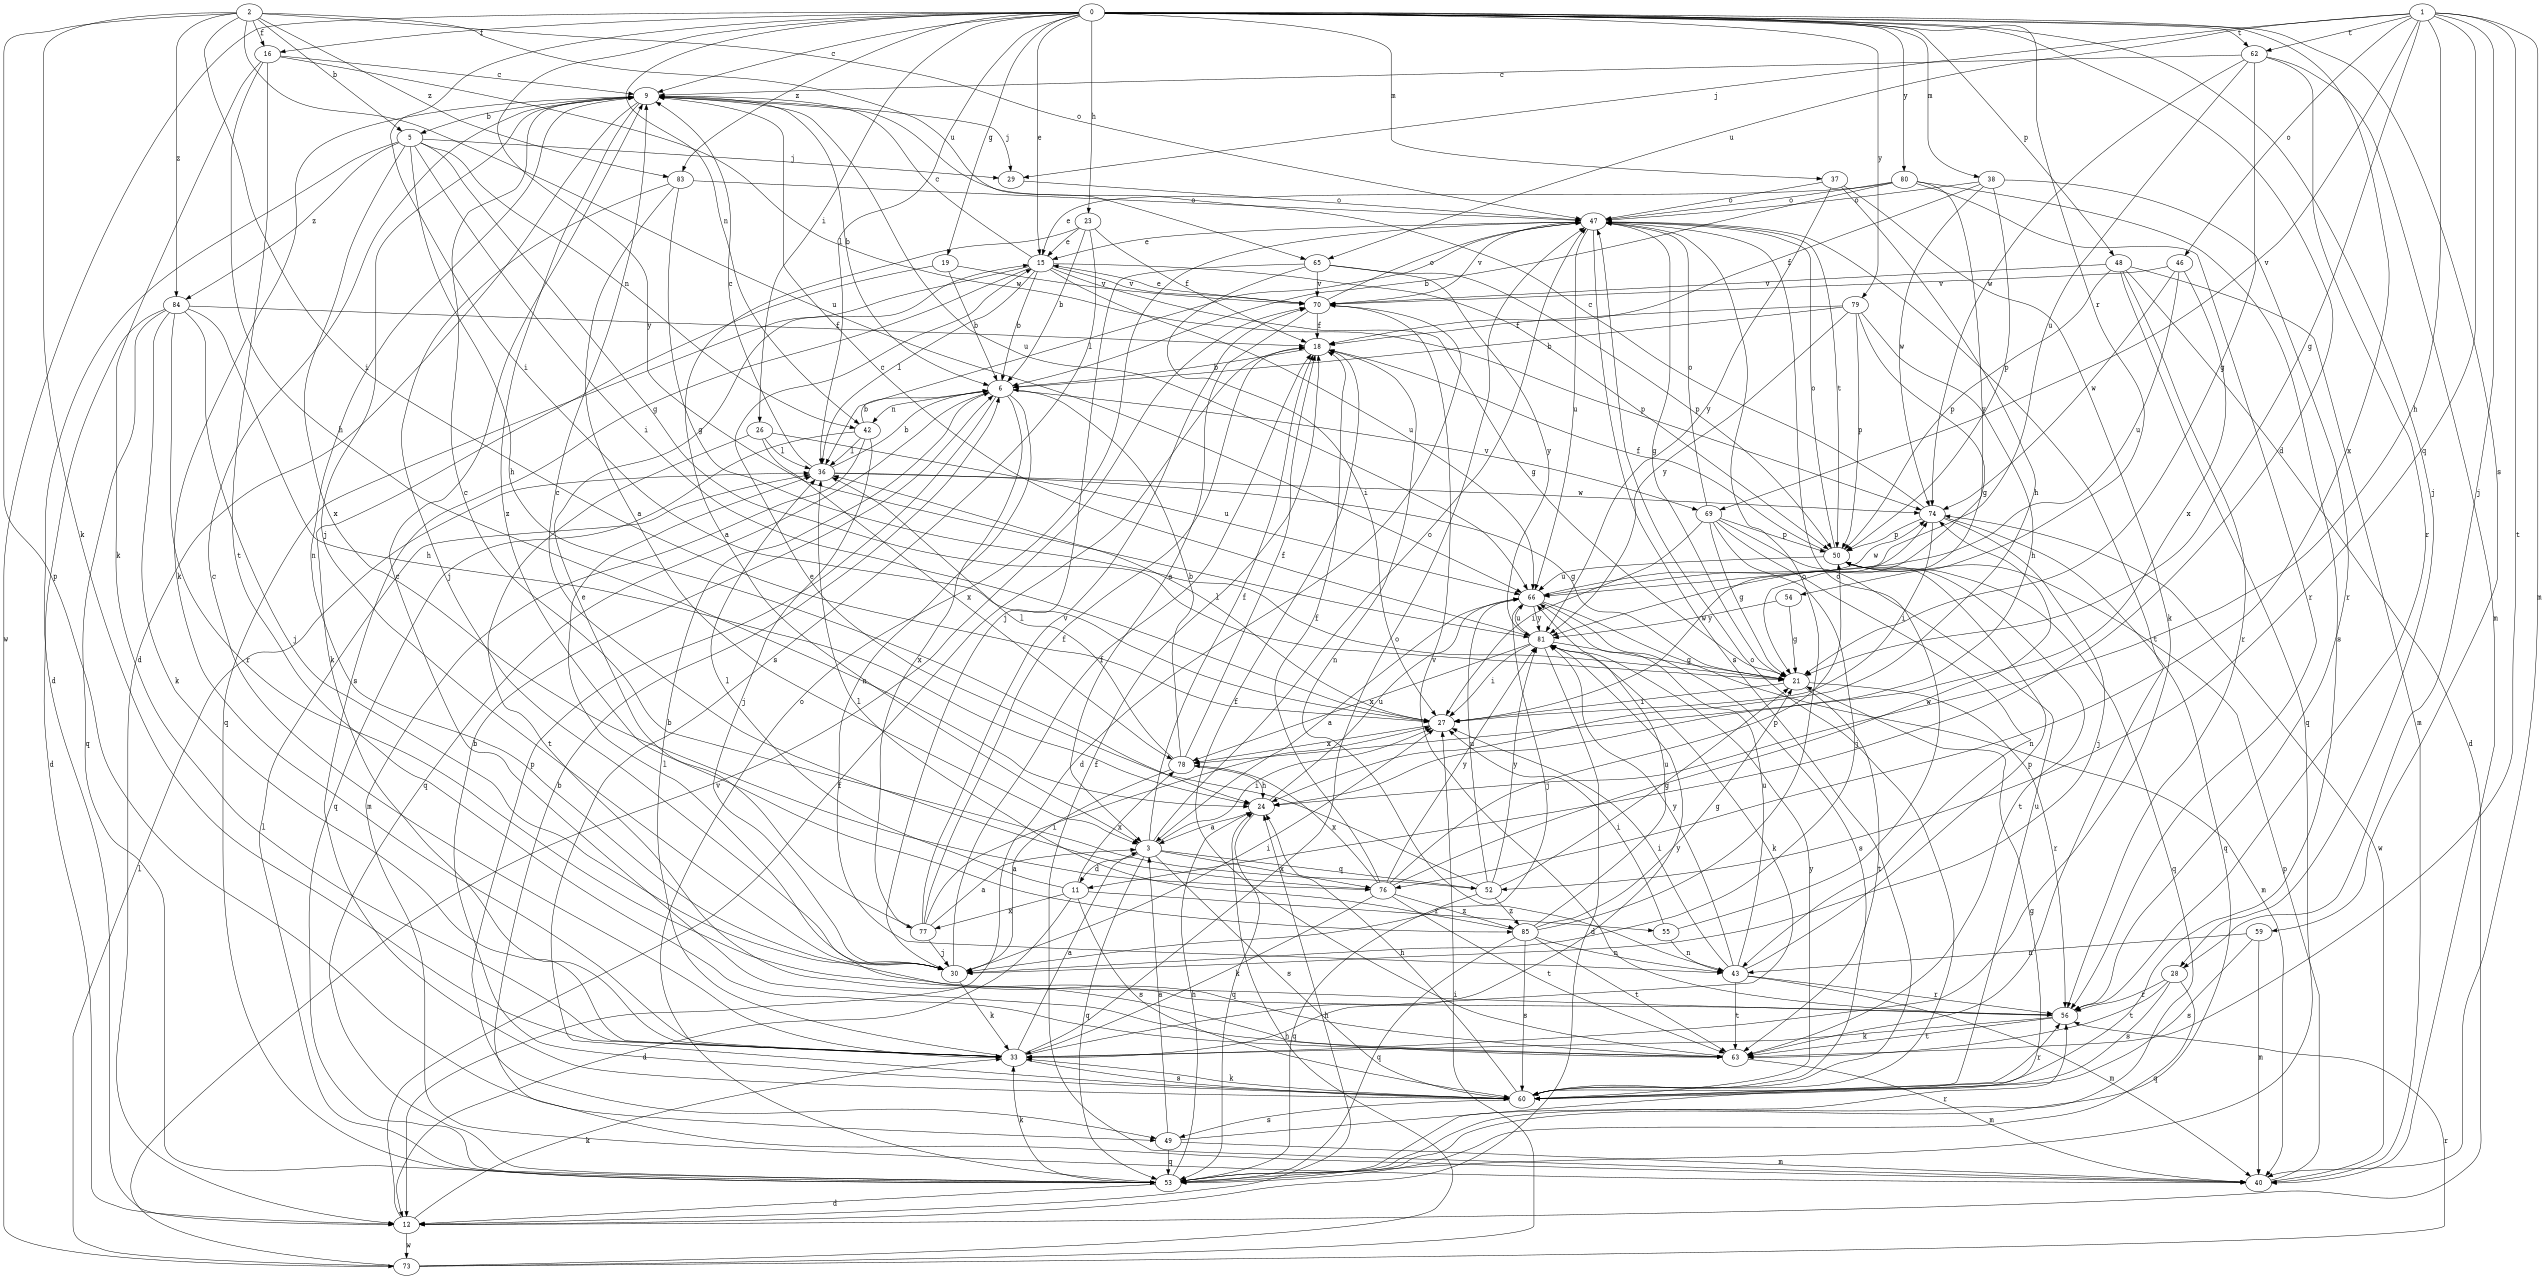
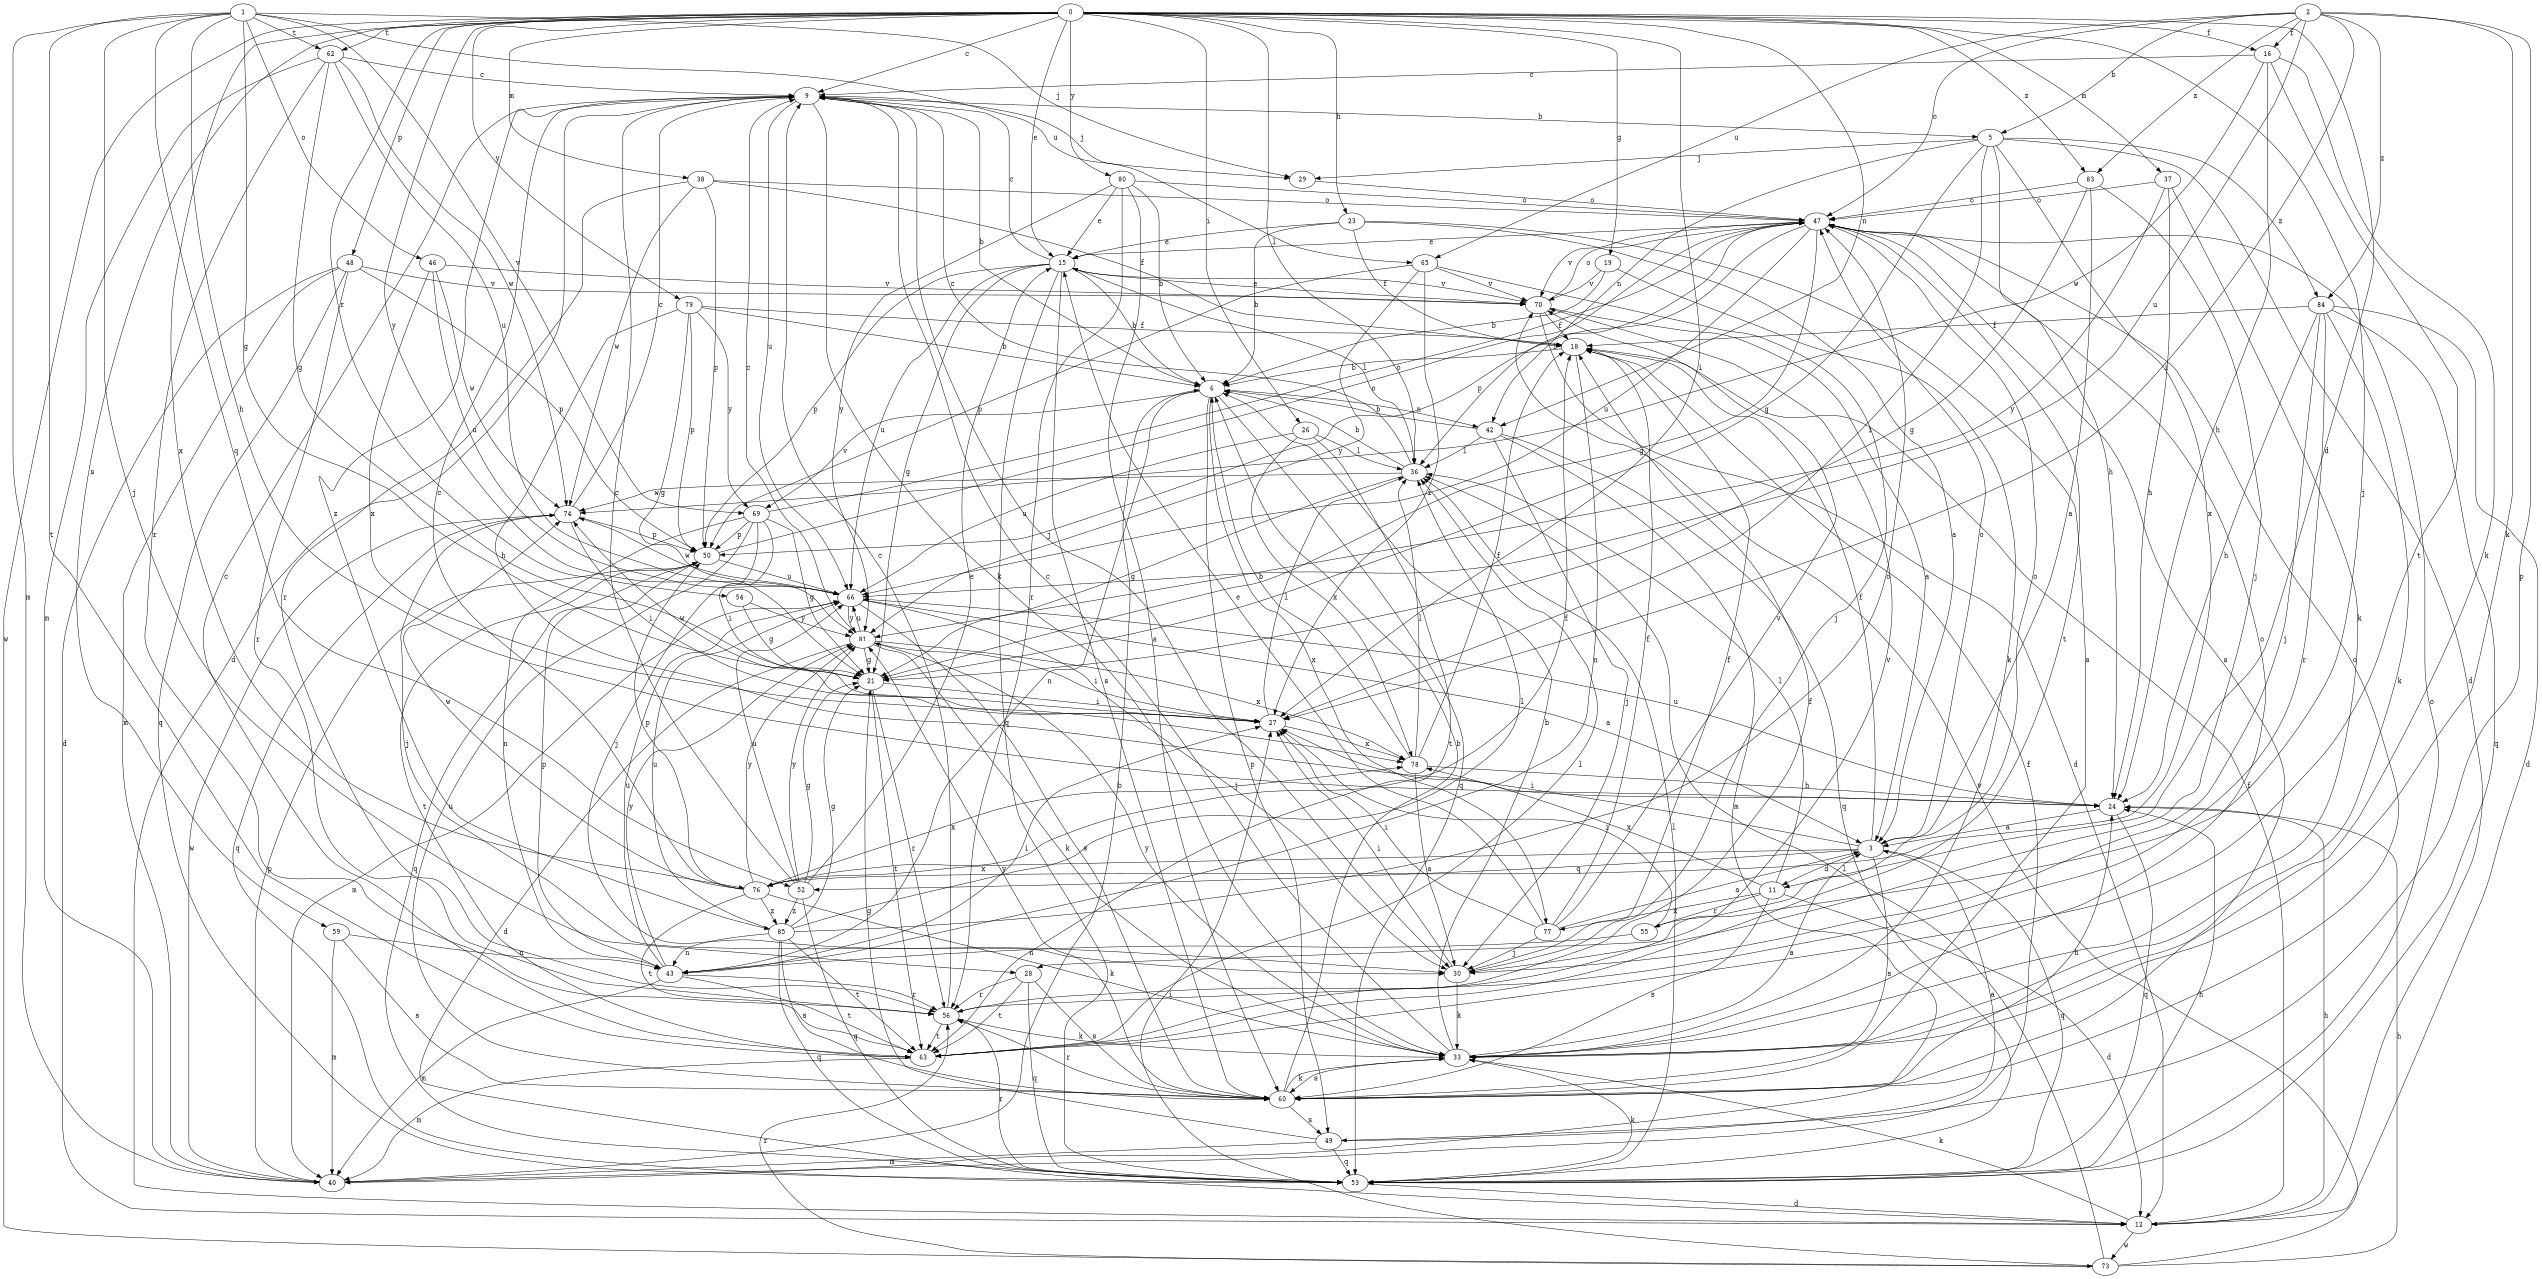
edge "47" -> "50": label "t" -> "p"
edge "50" -> "18": removed, label "f"
edge "79" -> "81": now "79" -> "69"
edge "56" -> "9": label "n" -> "c"
